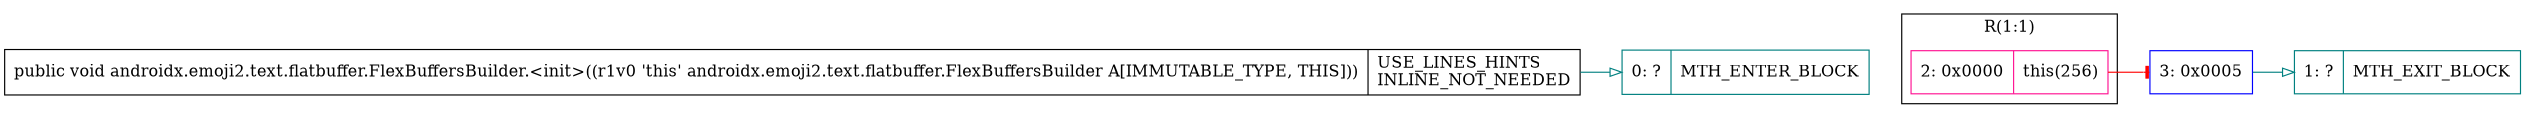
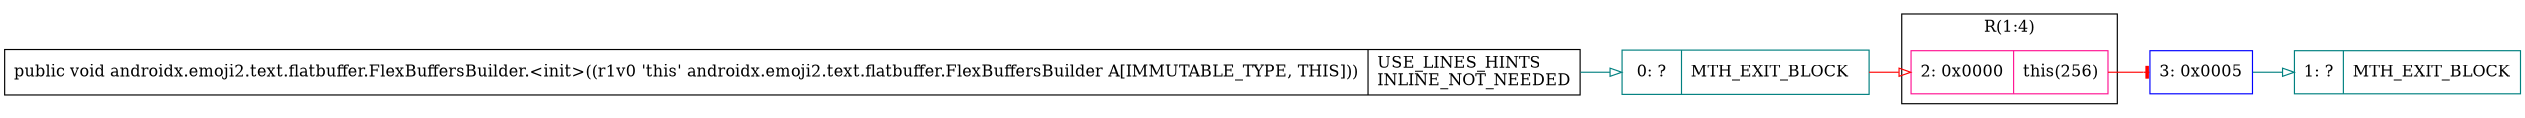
cluster "R(1:1)": label "R(1:1)" -> "R(1:4)"
node "0: ?": text "MTH_ENTER_BLOCK" -> "MTH_EXIT_BLOCK"
edge "0: ?" -> "2: 0x0000": added
